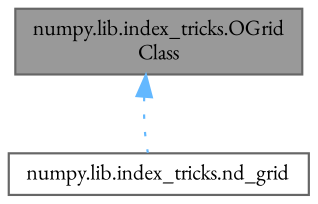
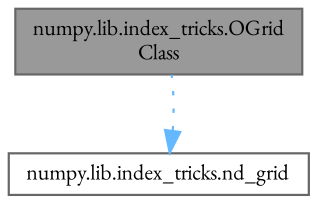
edge "numpy.lib.index_tricks.nd_grid" -> "numpy.lib.index_tricks.OGrid Class": reversed
